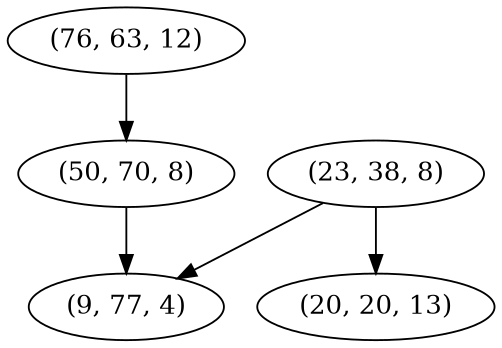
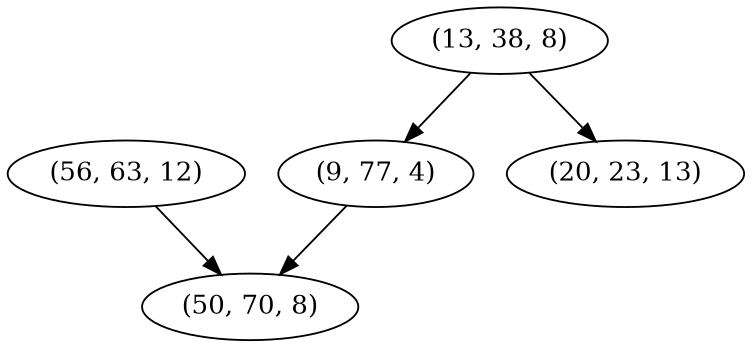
node "(76, 63, 12)": label "(76, 63, 12)" -> "(56, 63, 12)"
node "(23, 38, 8)": label "(23, 38, 8)" -> "(13, 38, 8)"
edge "(50, 70, 8)" -> "(9, 77, 4)": reversed
node "(20, 20, 13)": label "(20, 20, 13)" -> "(20, 23, 13)"
